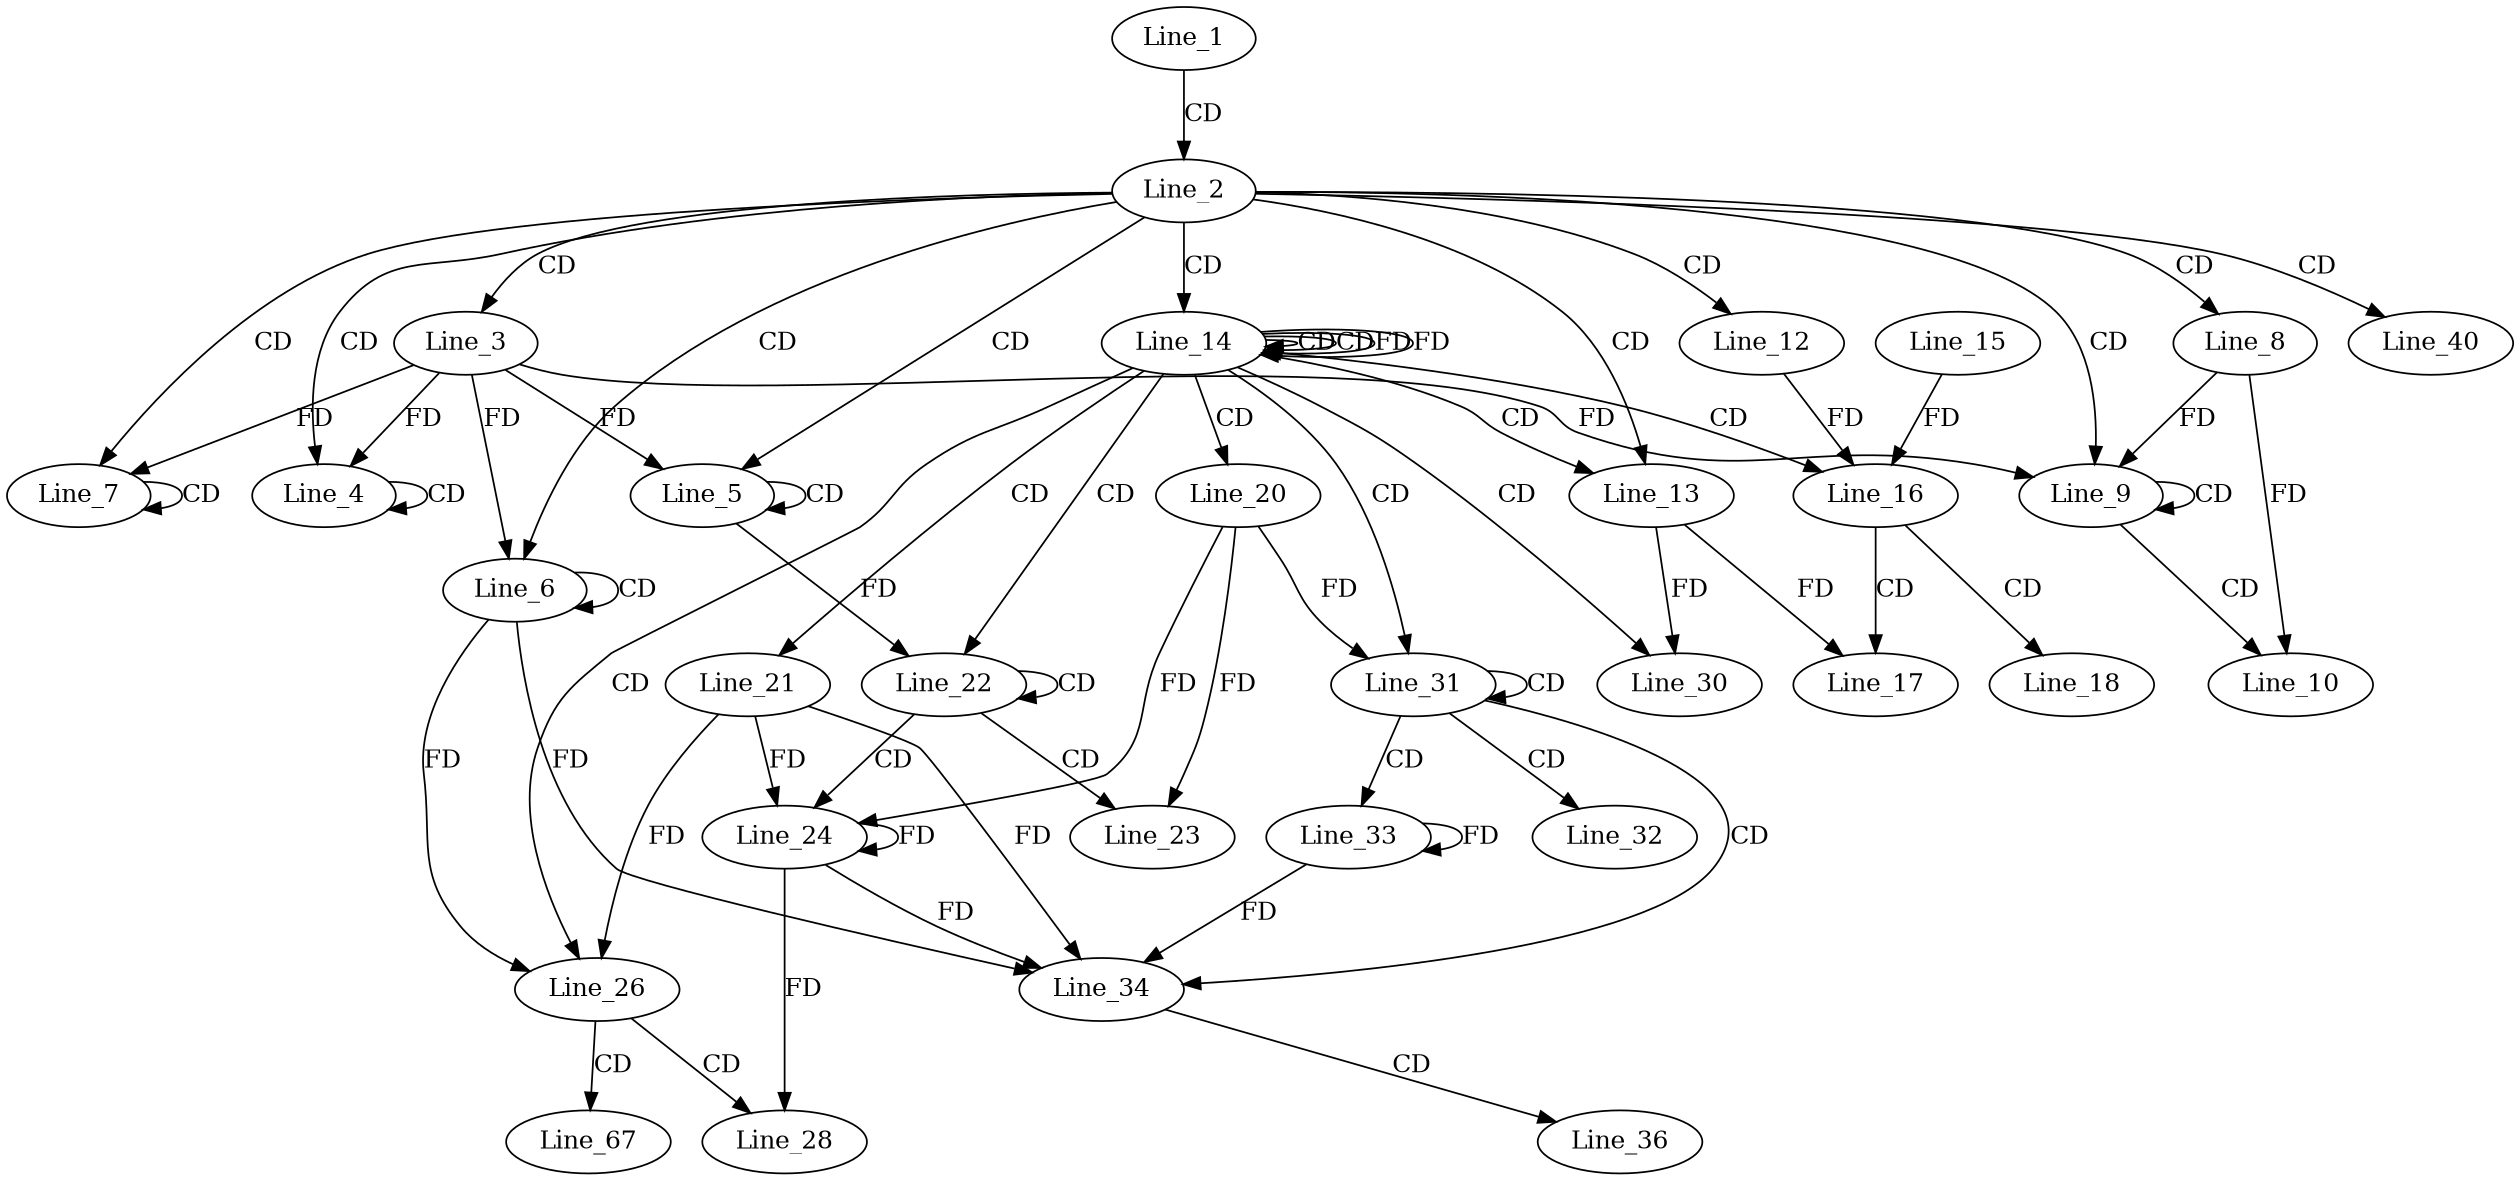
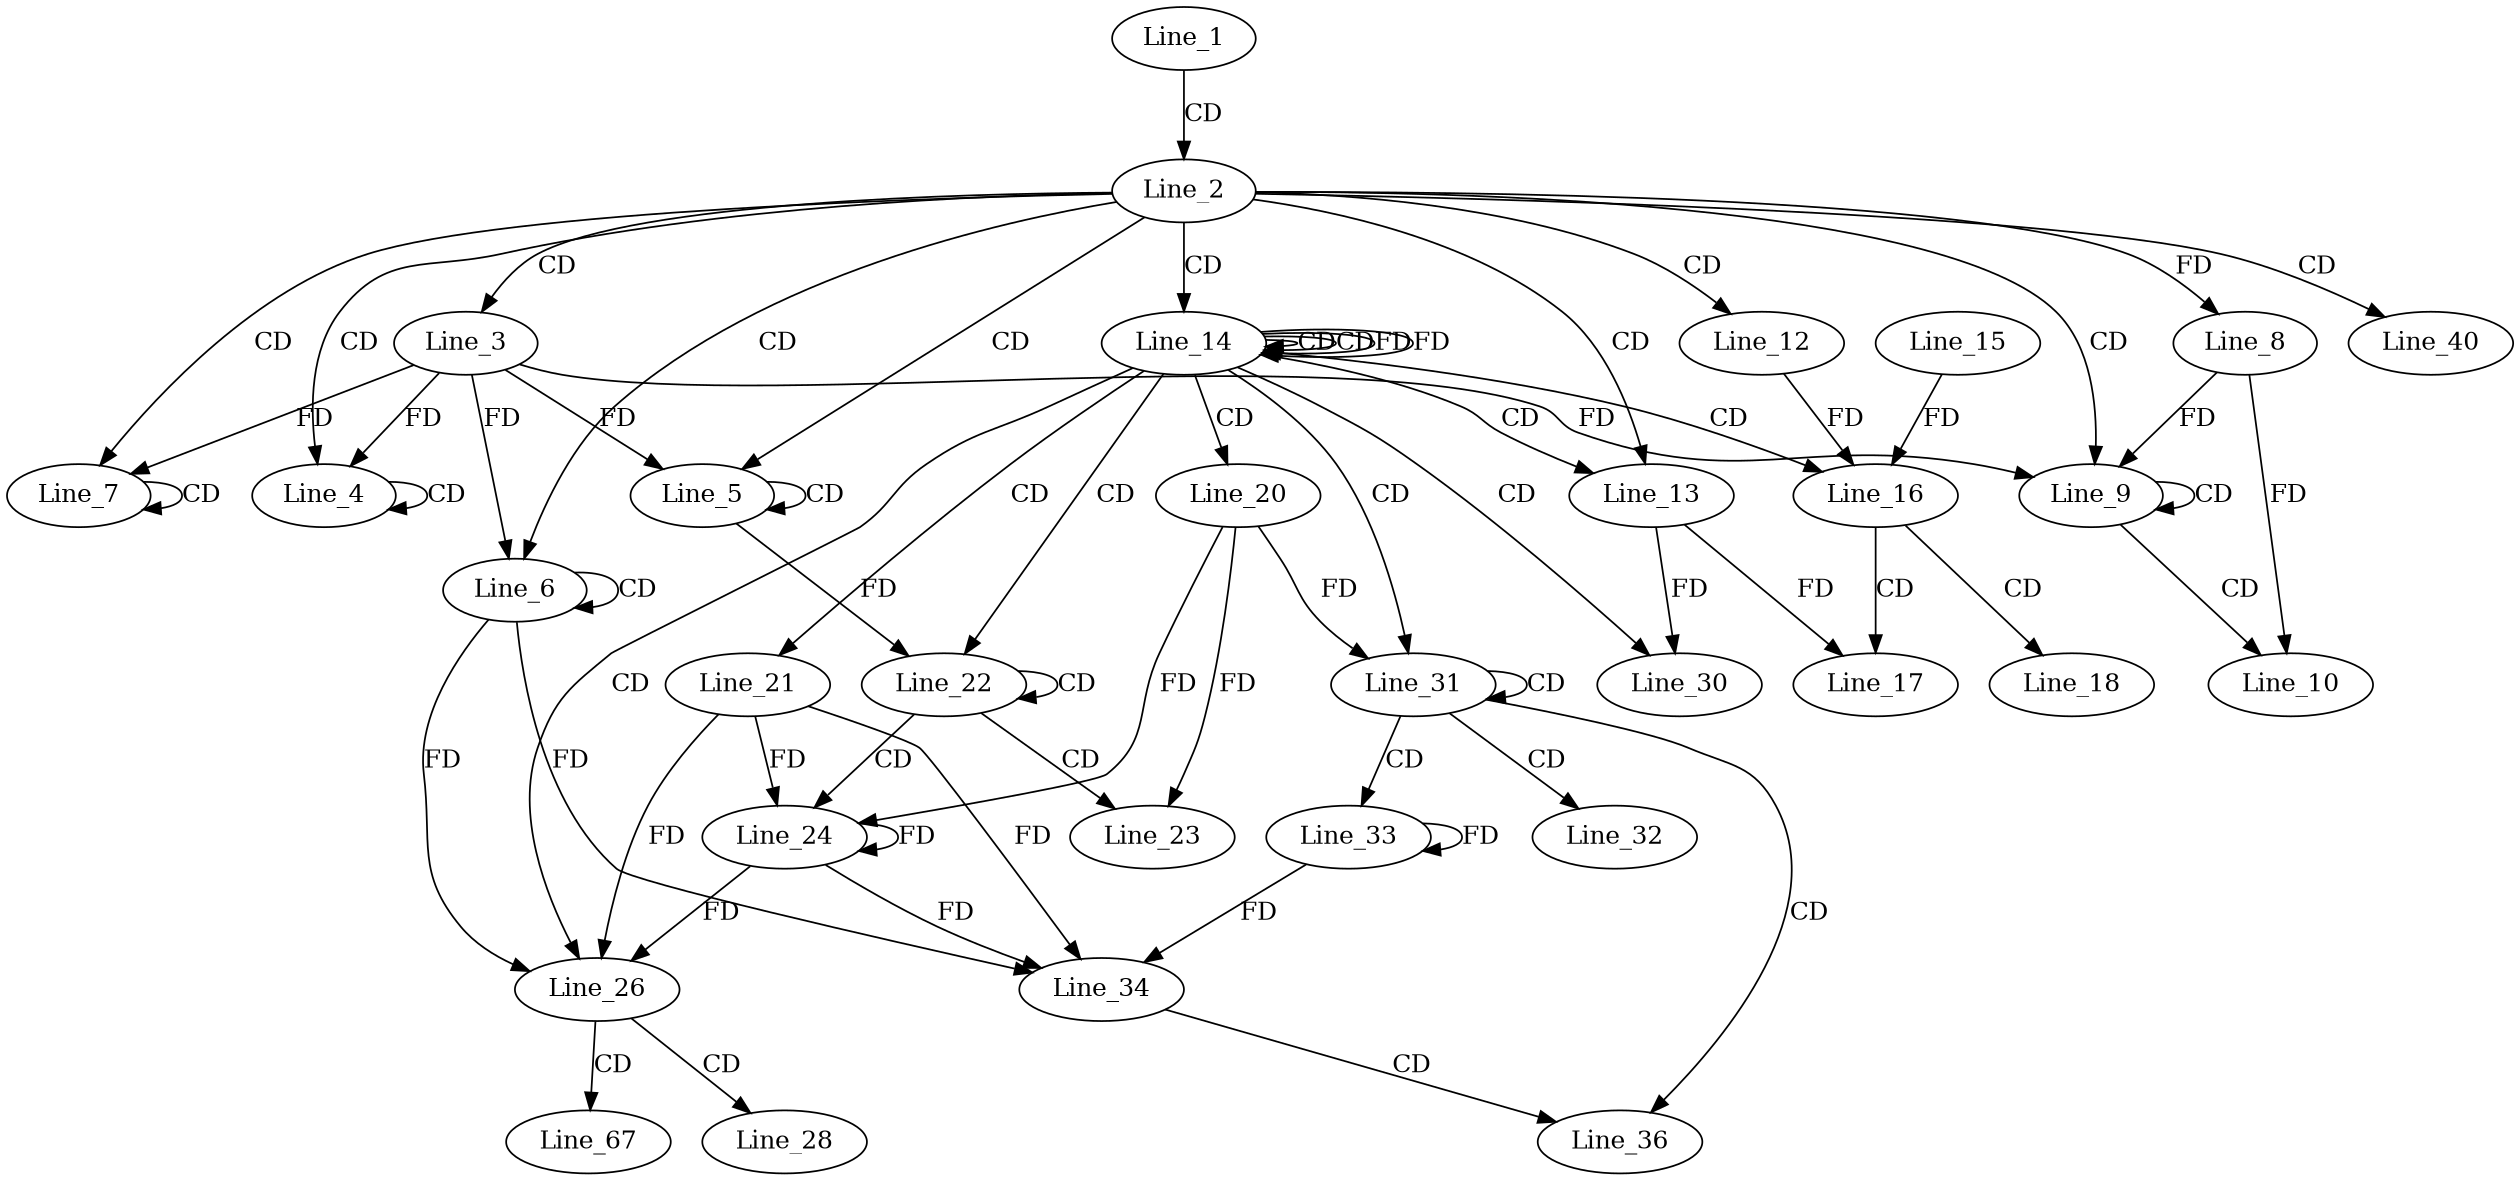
edge "Line_2" -> "Line_8": label "CD" -> "FD"
edge "Line_31" -> "Line_34": now "Line_31" -> "Line_36"
edge "Line_24" -> "Line_28": now "Line_24" -> "Line_26"
